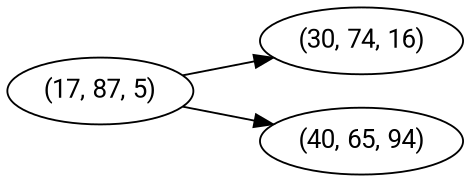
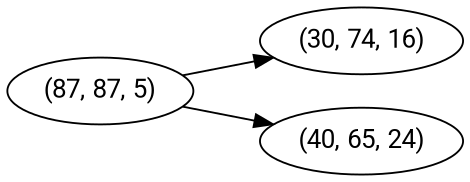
node "(17, 87, 5)": label "(17, 87, 5)" -> "(87, 87, 5)"
node "(40, 65, 94)": label "(40, 65, 94)" -> "(40, 65, 24)"
